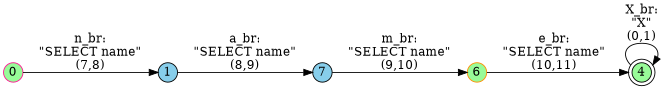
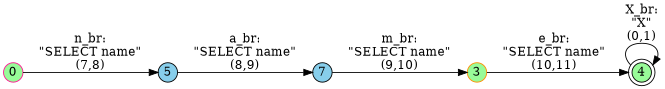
node "1": label "1" -> "5"
node "6": label "6" -> "3"
